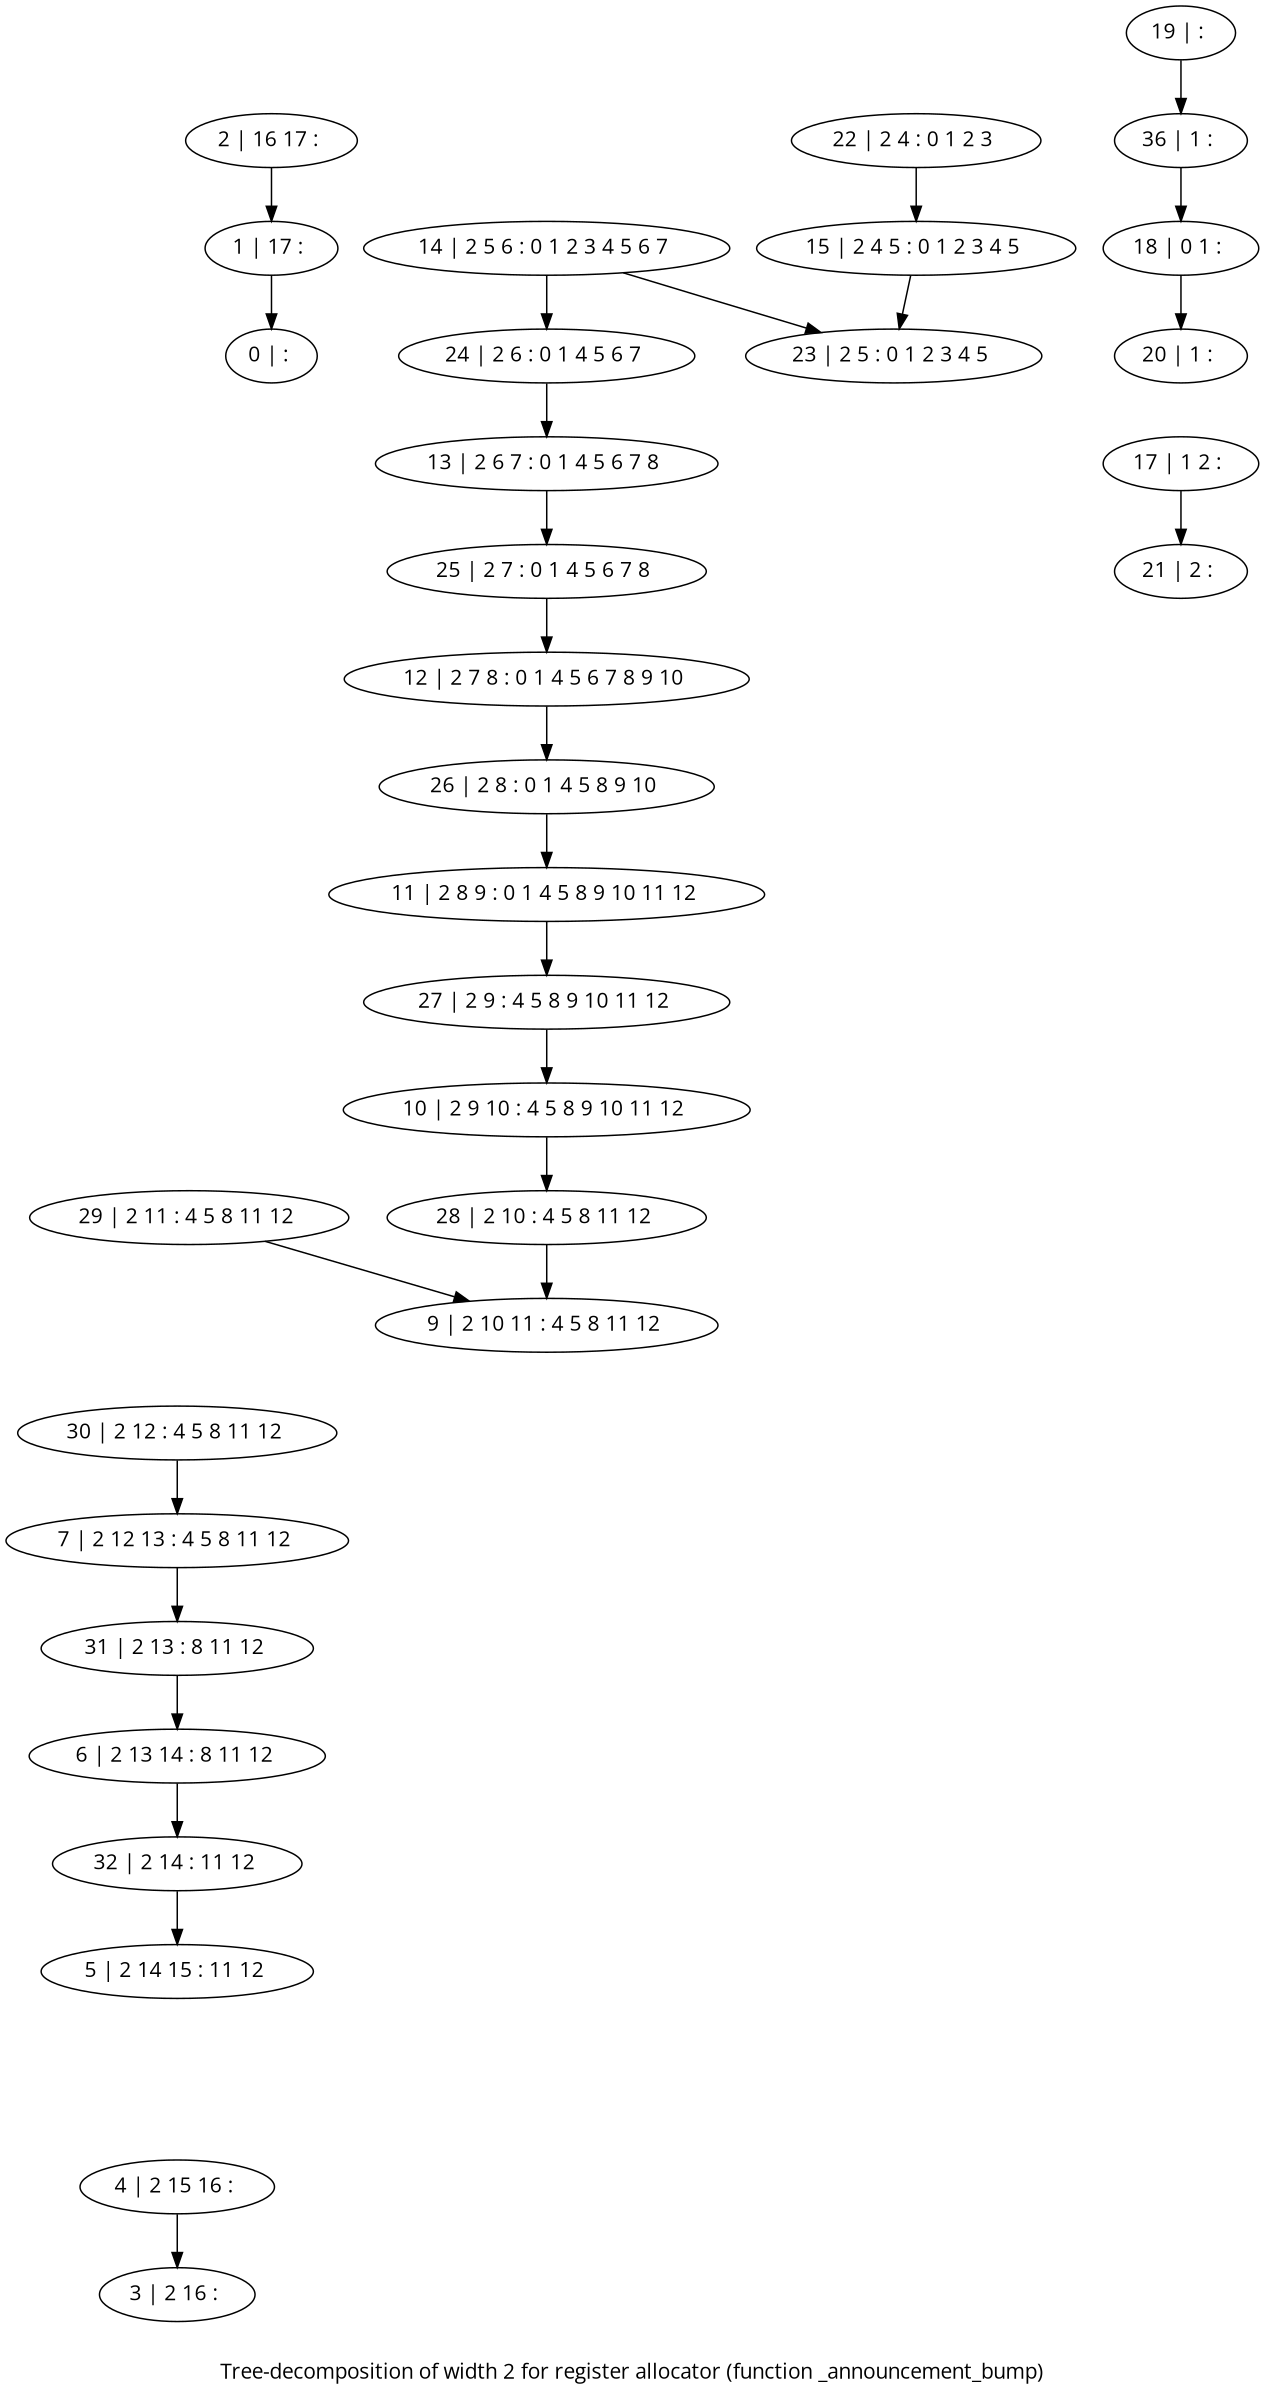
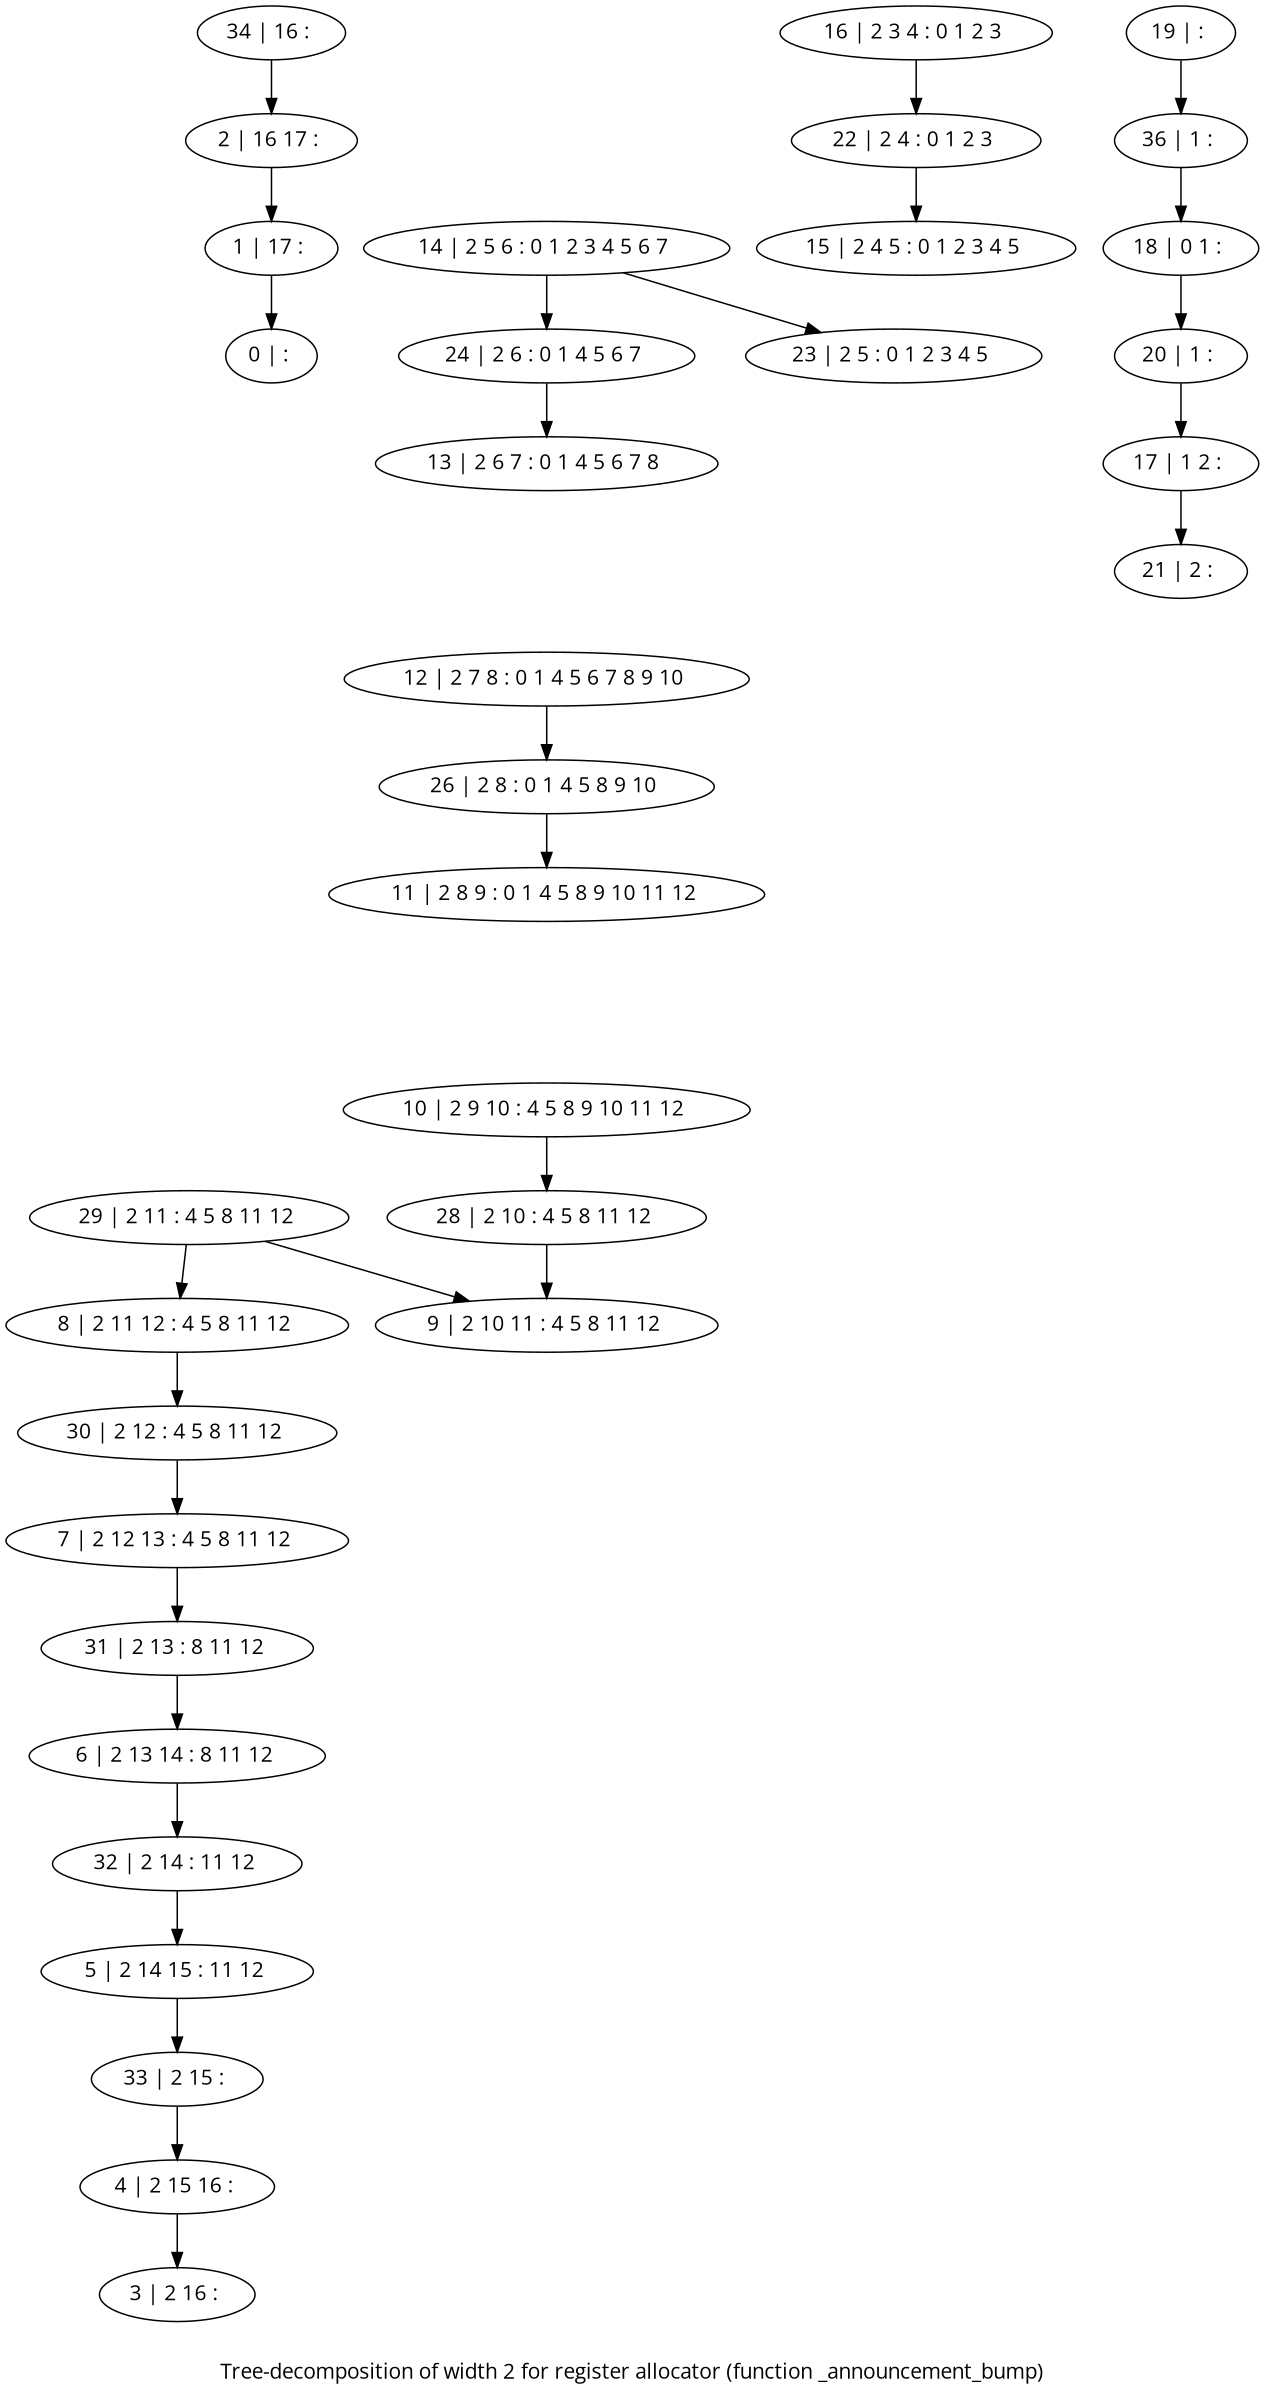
node "34 | 16 :": added
node "16 | 2 3 4 : 0 1 2 3": added
edge "15 | 2 4 5 : 0 1 2 3 4 5" -> "23 | 2 5 : 0 1 2 3 4 5": removed
edge "20 | 1 :" -> "17 | 1 2 :": added
node "25 | 2 7 : 0 1 4 5 6 7 8": removed
node "27 | 2 9 : 4 5 8 9 10 11 12": removed
node "8 | 2 11 12 : 4 5 8 11 12": added
node "33 | 2 15 :": added
